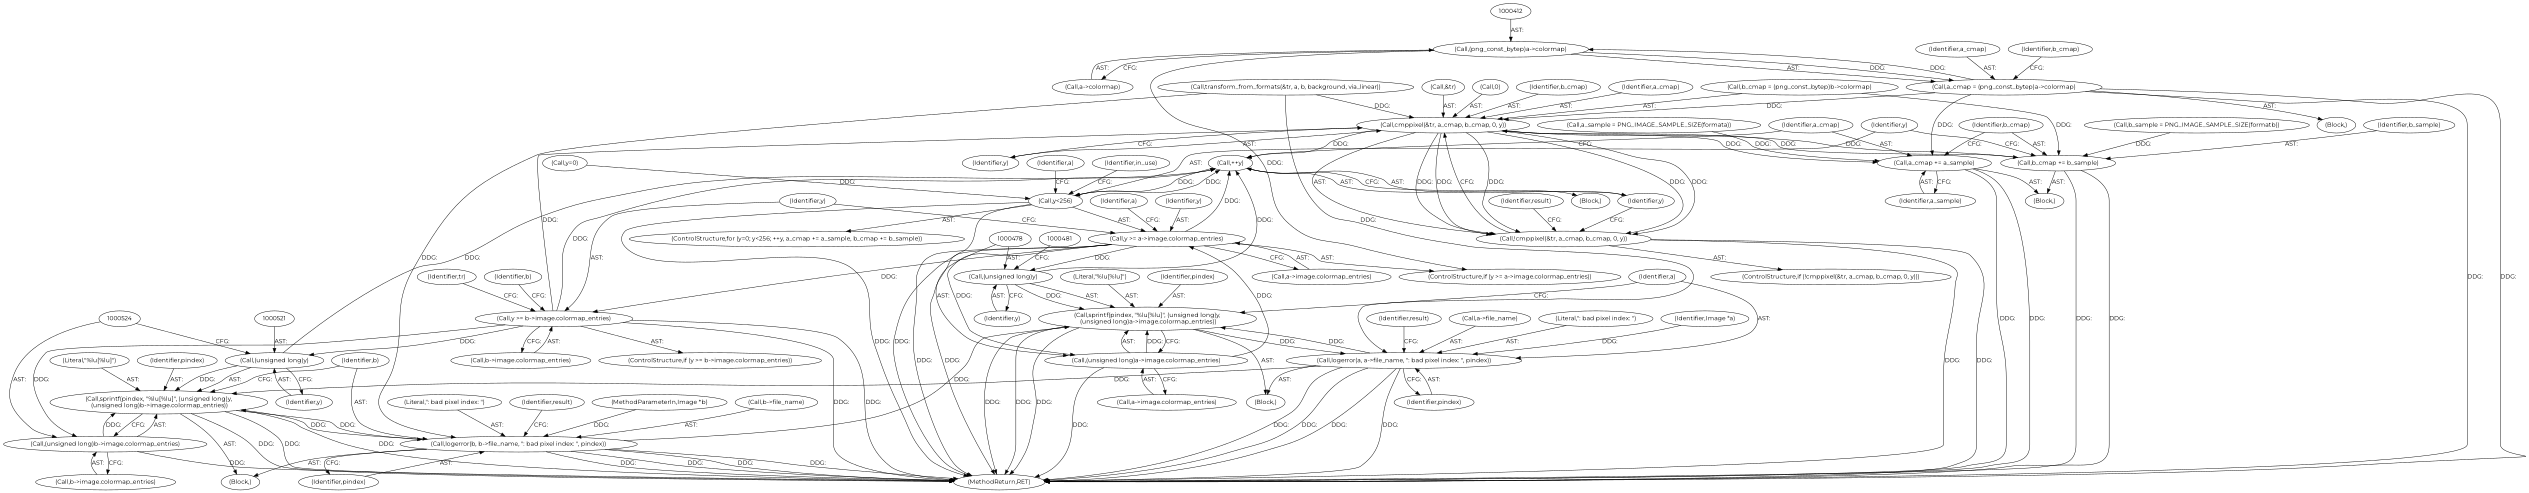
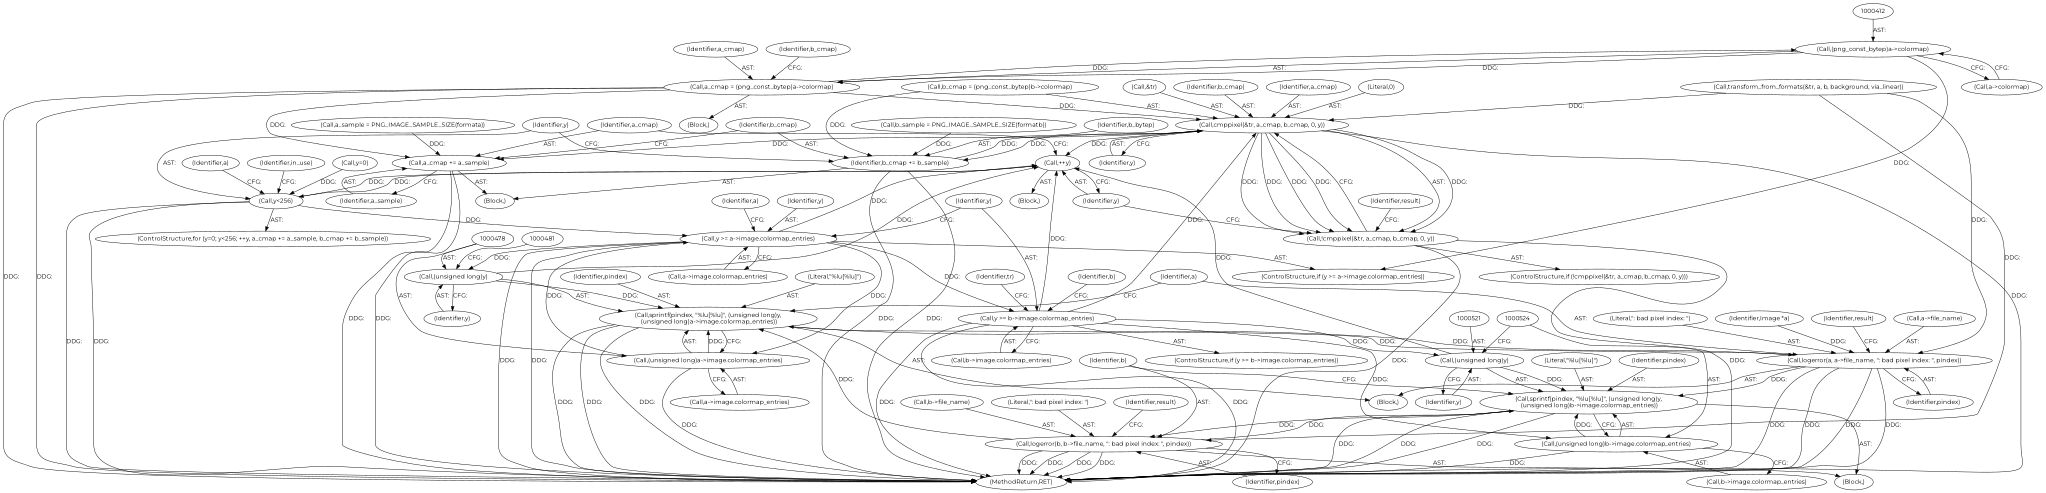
edge "(Call,a->colormap)" -> "(Call,(png_const_bytep)a->colormap)": label "AST: " -> "CFG: "
node "(Call,0)": label "(Call,0)" -> "(Literal,0)"
node "(Identifier,b_sample)": label "(Identifier,b_sample)" -> "(Identifier,b_bytep)"
node "(Call,b_cmap += b_sample)": label "(Call,b_cmap += b_sample)" -> "(Identifier,b_cmap += b_sample)"
edge "(Call,y<256)" -> "(Call,y >= a->image.colormap_entries)": label "AST: " -> "DDG: "
node "(MethodParameterIn,Image *b)": removed
edge "(Call,cmppixel(&tr, a_cmap, b_cmap, 0, y))" -> "(MethodReturn,RET)": added, label "DDG:"
